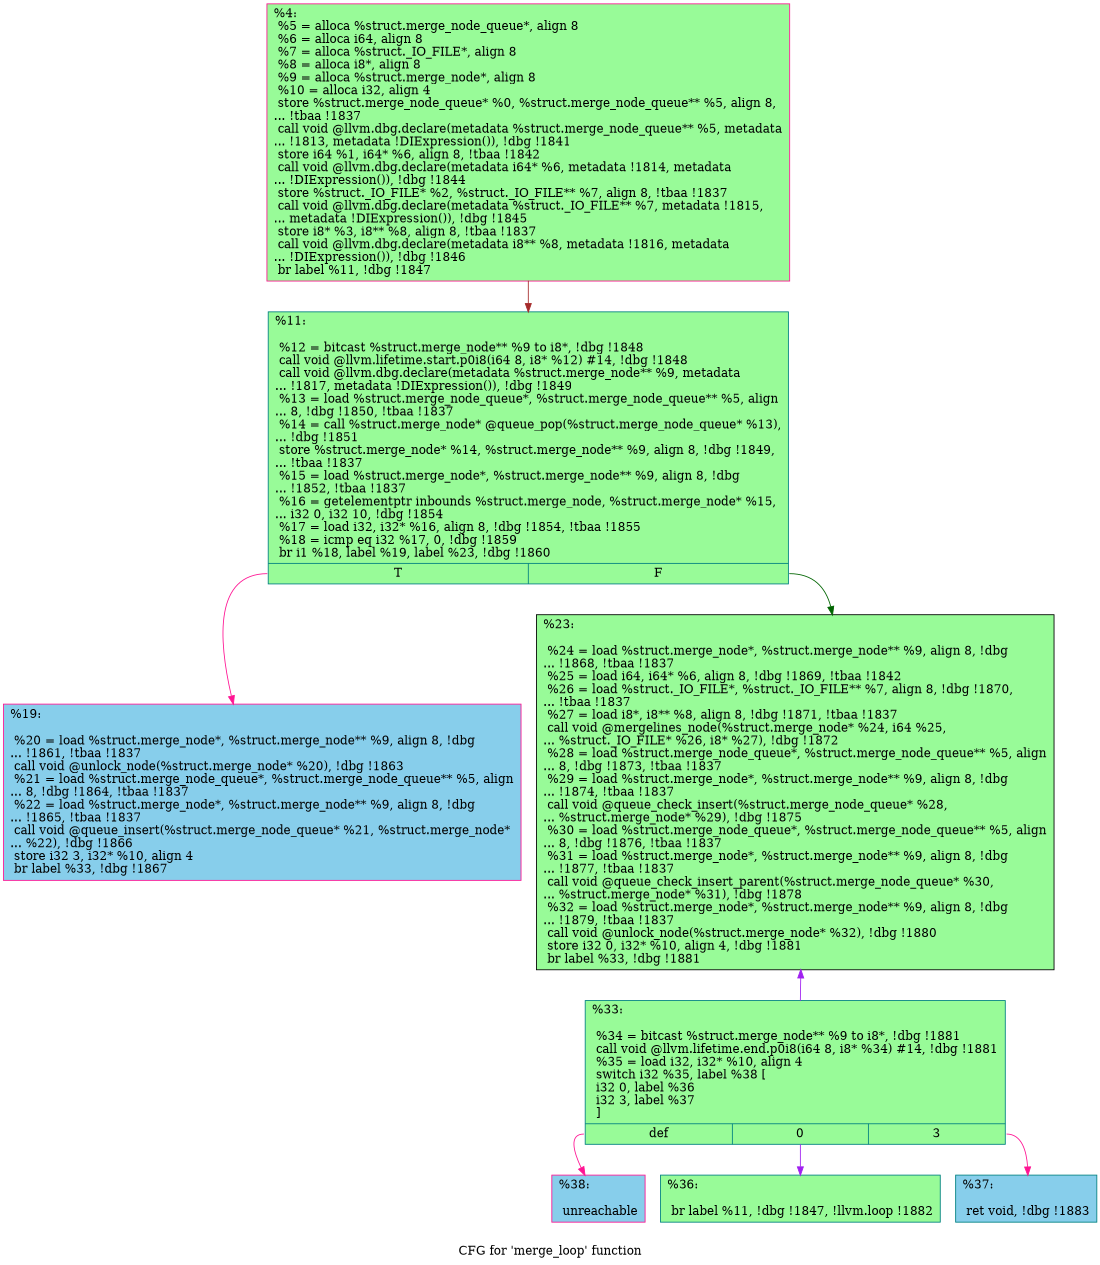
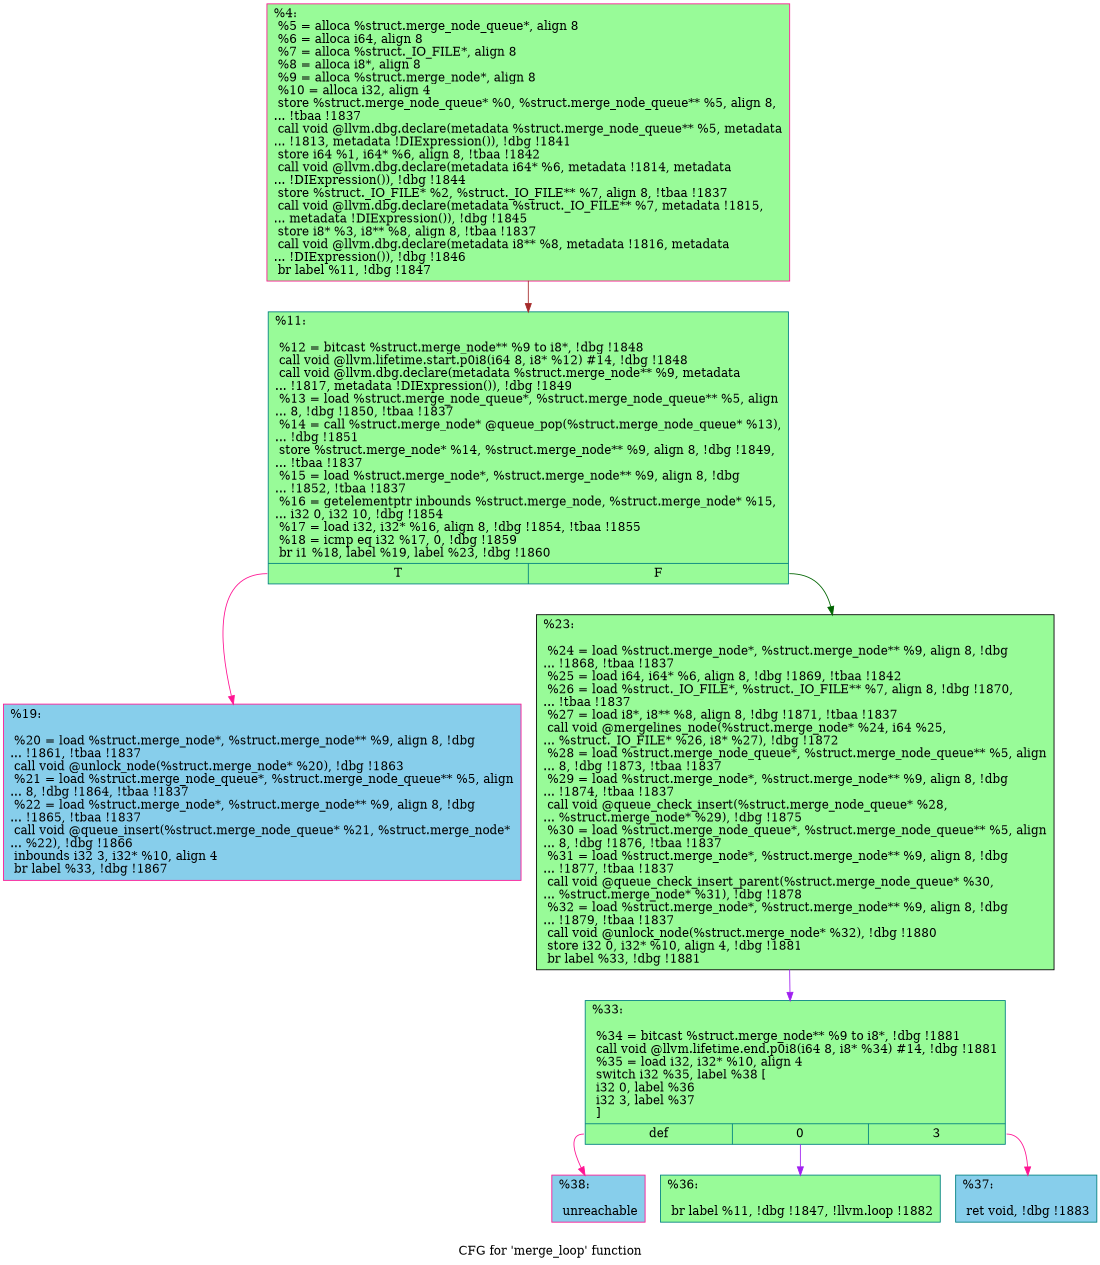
node "%19:": text "store i32 3, i32* %10, align 4" -> "inbounds i32 3, i32* %10, align 4"
edge "%33:" -> "%23:": reversed
